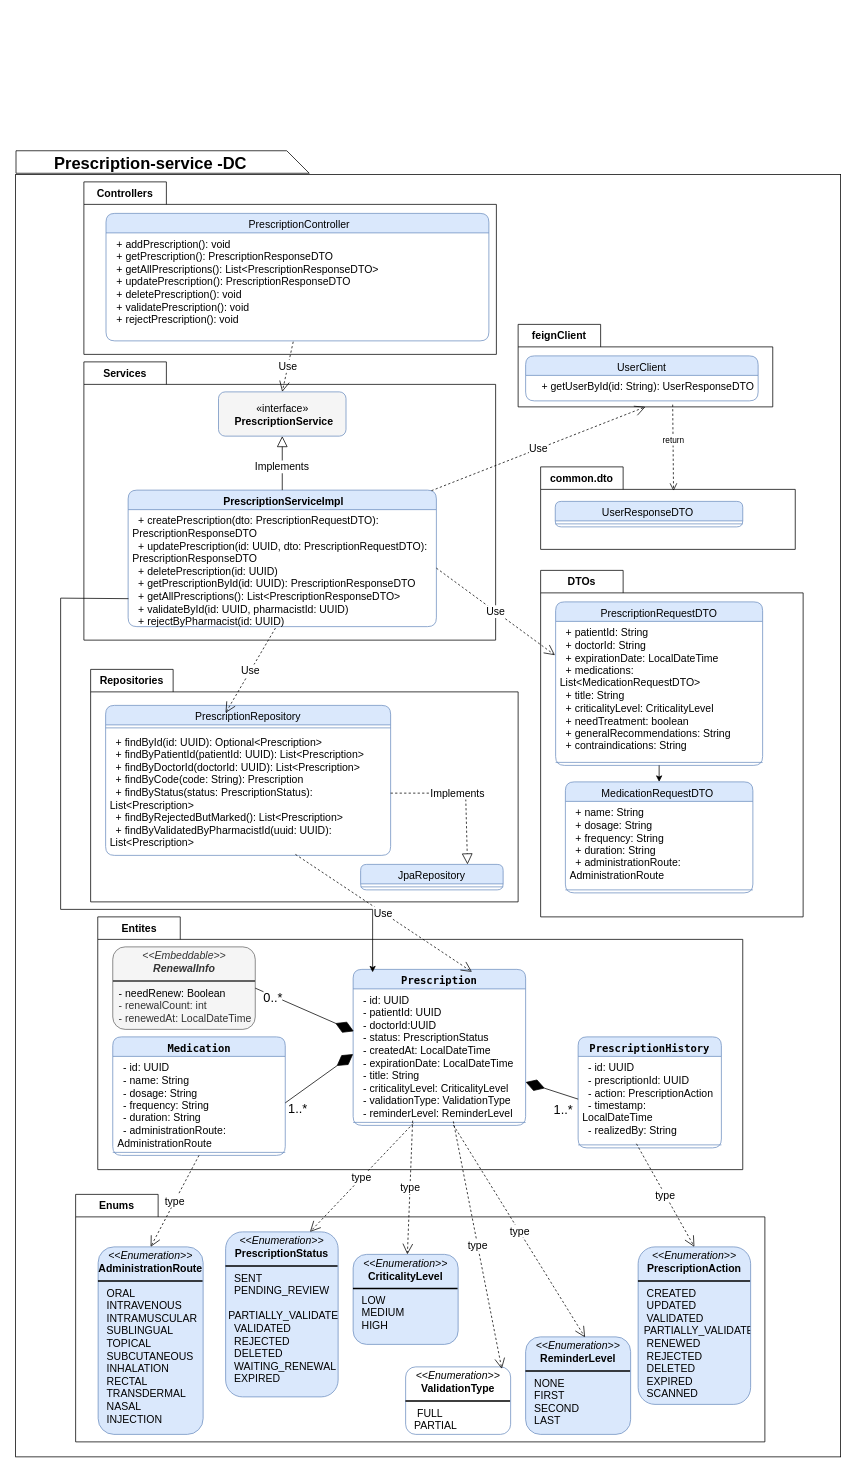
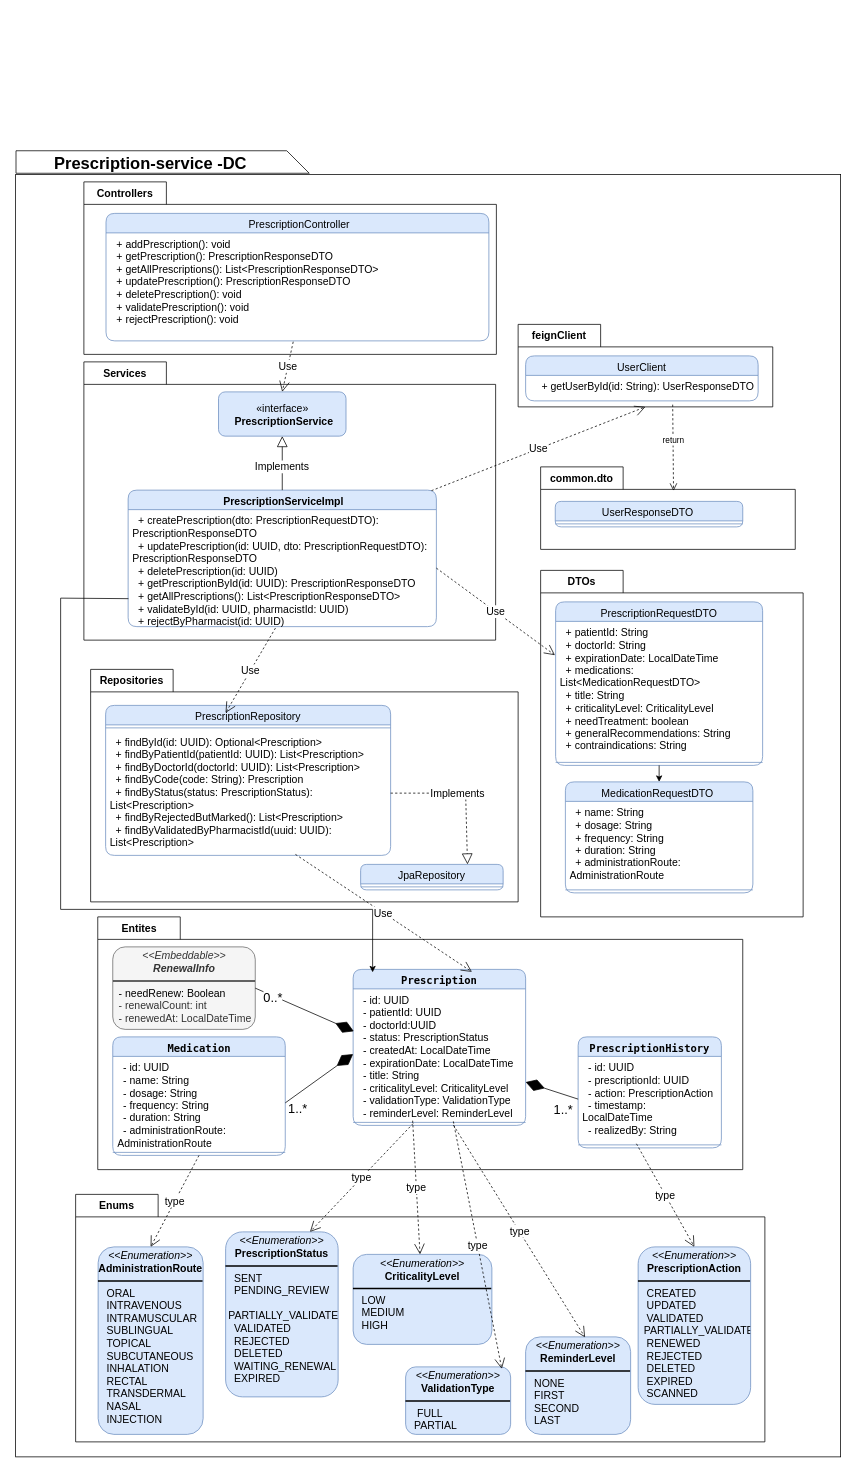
node "«interface» PrescriptionService": fillcolor #f5f5f5 -> #dae8fc
node "<<Enumeration>> CriticalityLevel LOW MEDIUM HIGH": size 105x90 -> 139x90
node "<<Enumeration>> ValidationType FULL PARTIAL": fillcolor #ffffff -> #dae8fc
